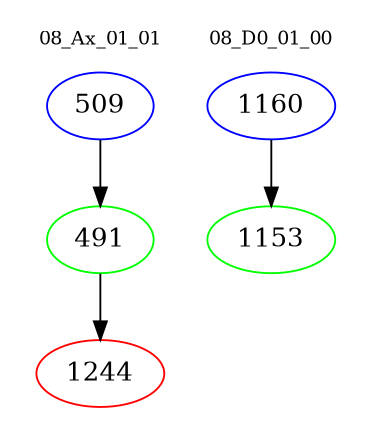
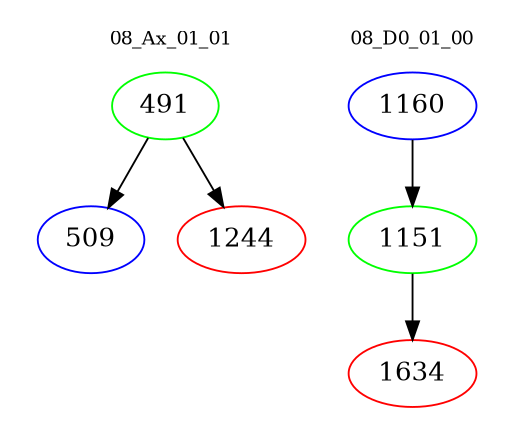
edge "509" -> "491": reversed
node "1153": label "1153" -> "1151"
node "1634": added
